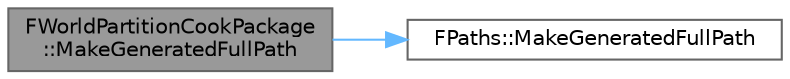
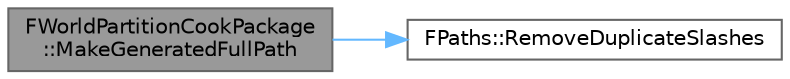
node "FPaths::MakeGeneratedFullPath": label "FPaths::MakeGeneratedFullPath" -> "FPaths::RemoveDuplicateSlashes"
